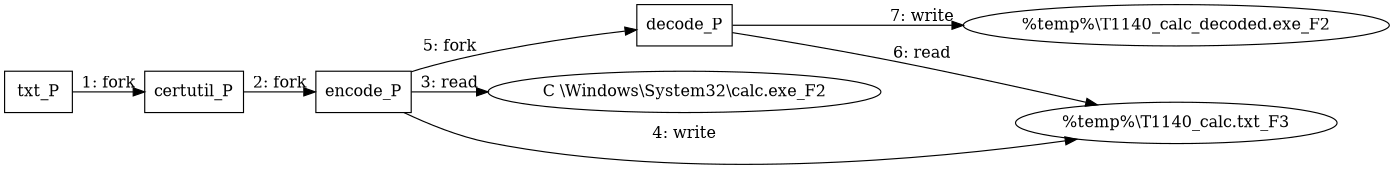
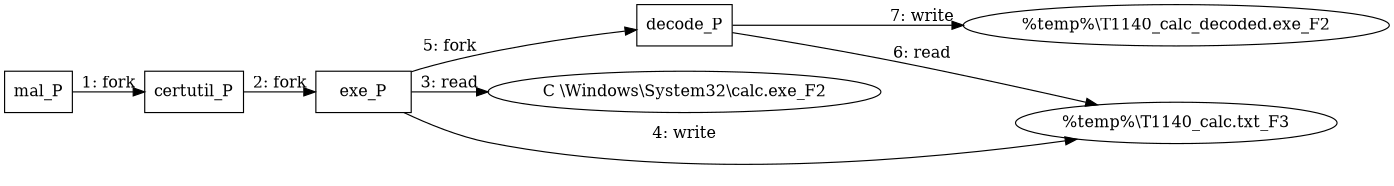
node "txt_P": label "txt_P" -> "mal_P"
node "encode_P": label "encode_P" -> "exe_P"
